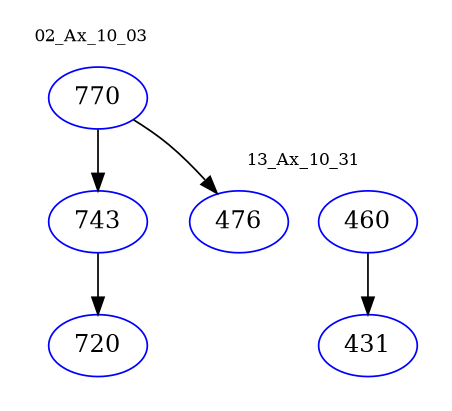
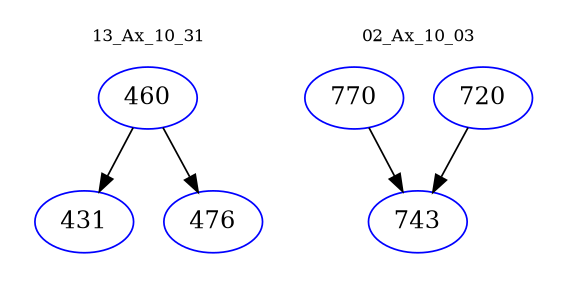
edge "770" -> "476": now "460" -> "476"
edge "743" -> "720": reversed
